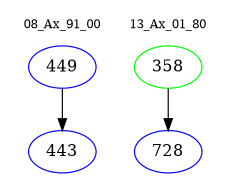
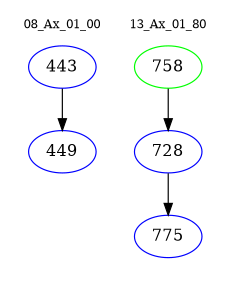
cluster "08_Ax_91_00": label "08_Ax_91_00" -> "08_Ax_01_00"
node "358": label "358" -> "758"
edge "449" -> "443": reversed
node "775": added
